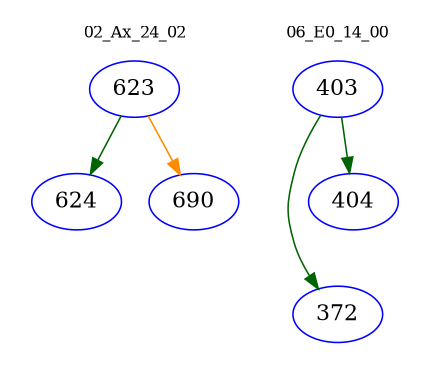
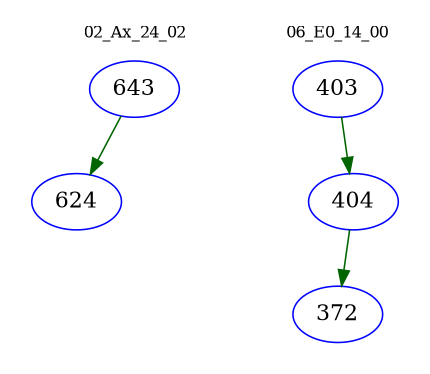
node "623": label "623" -> "643"
edge "403" -> "372": now "404" -> "372"
node "690": removed
